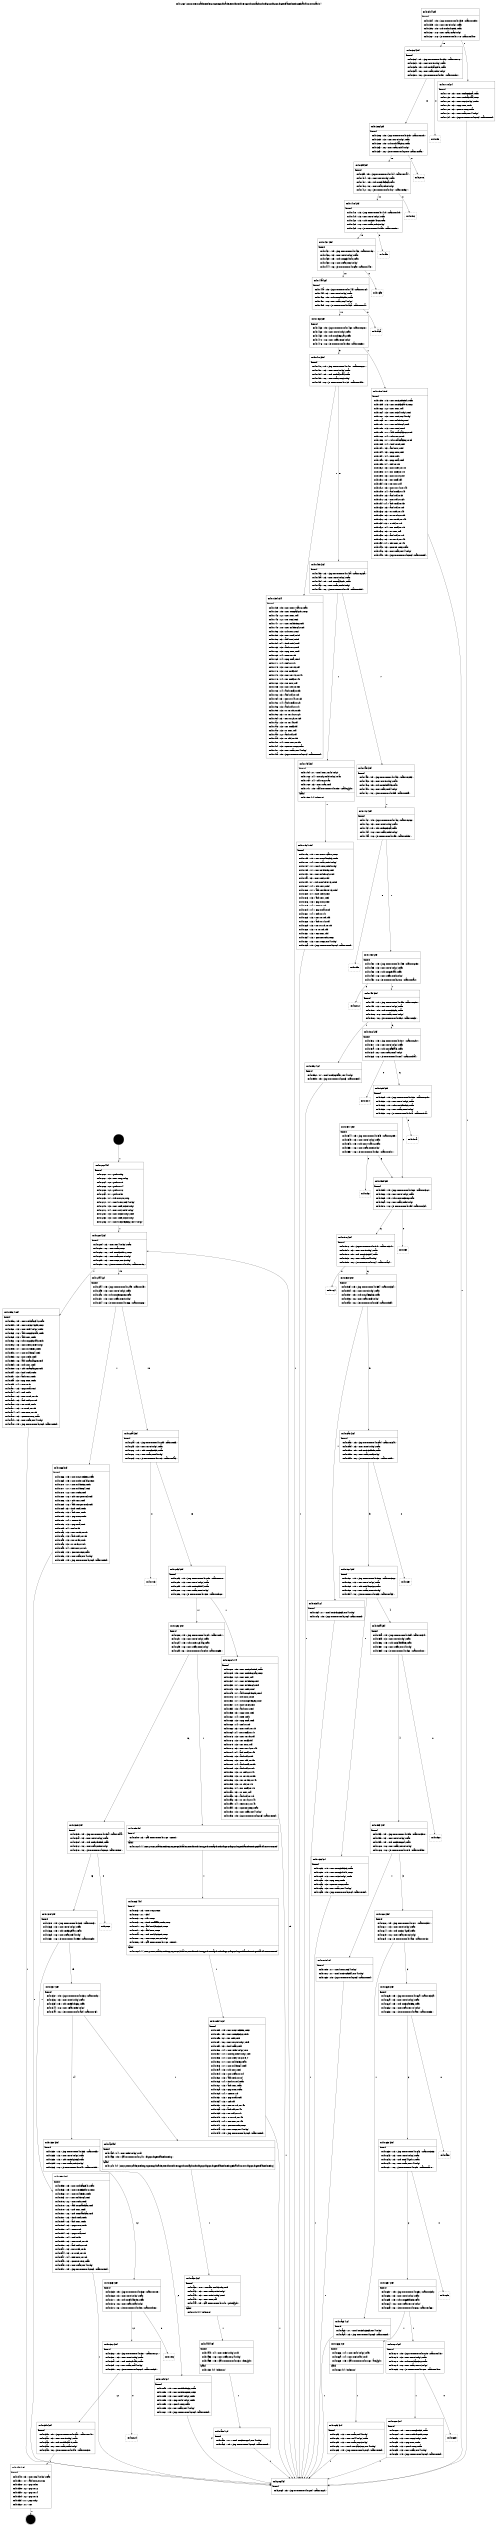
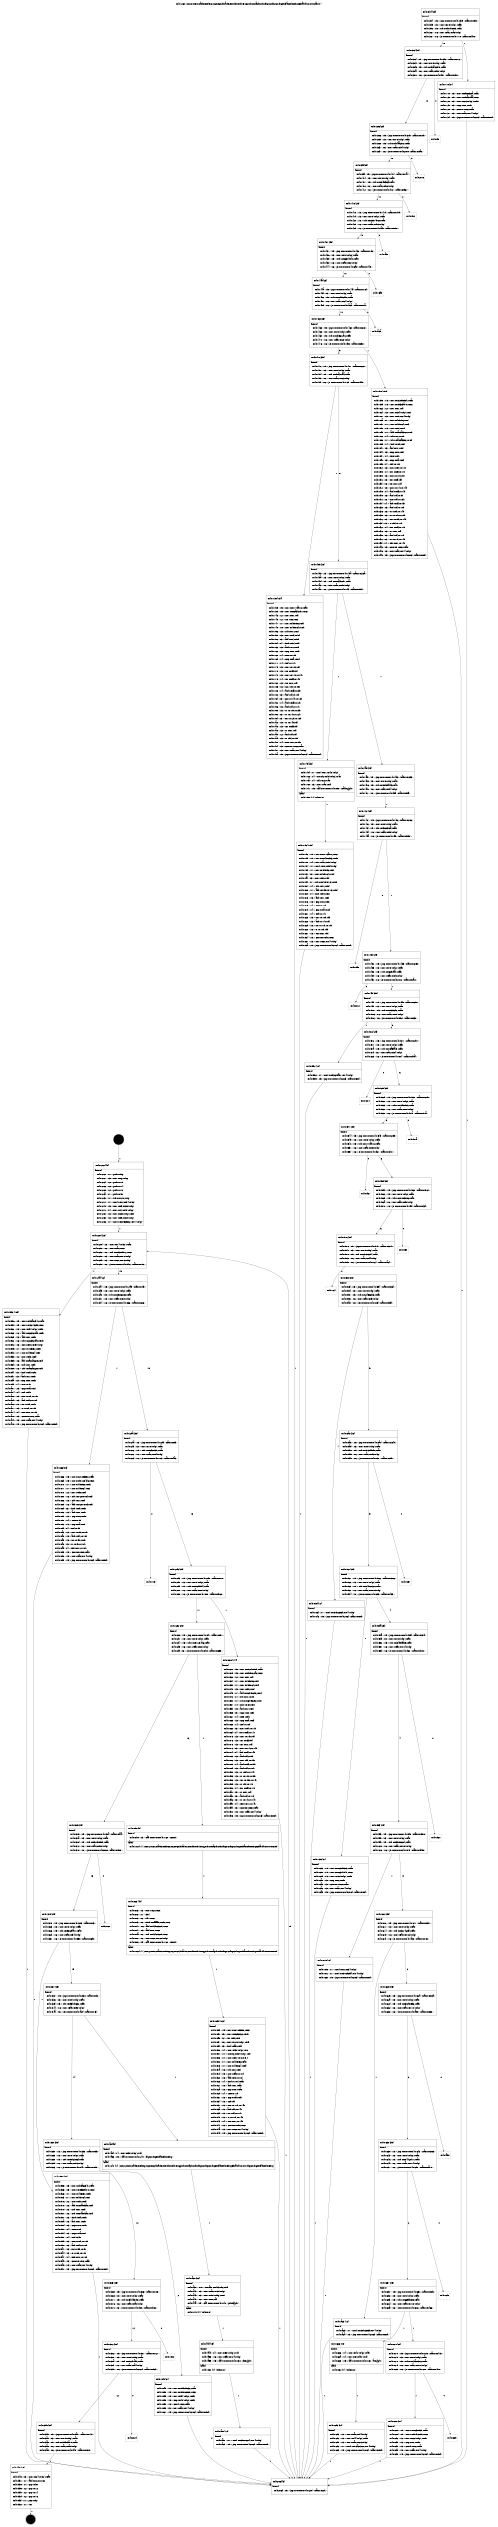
edge "0x40152b [25]" -> "0x40155d [25]": now "0x40152b [25]" -> "0x401544 [25]"
edge "0x401576 [25]" -> "0x40158f [25]": removed, label "6"
